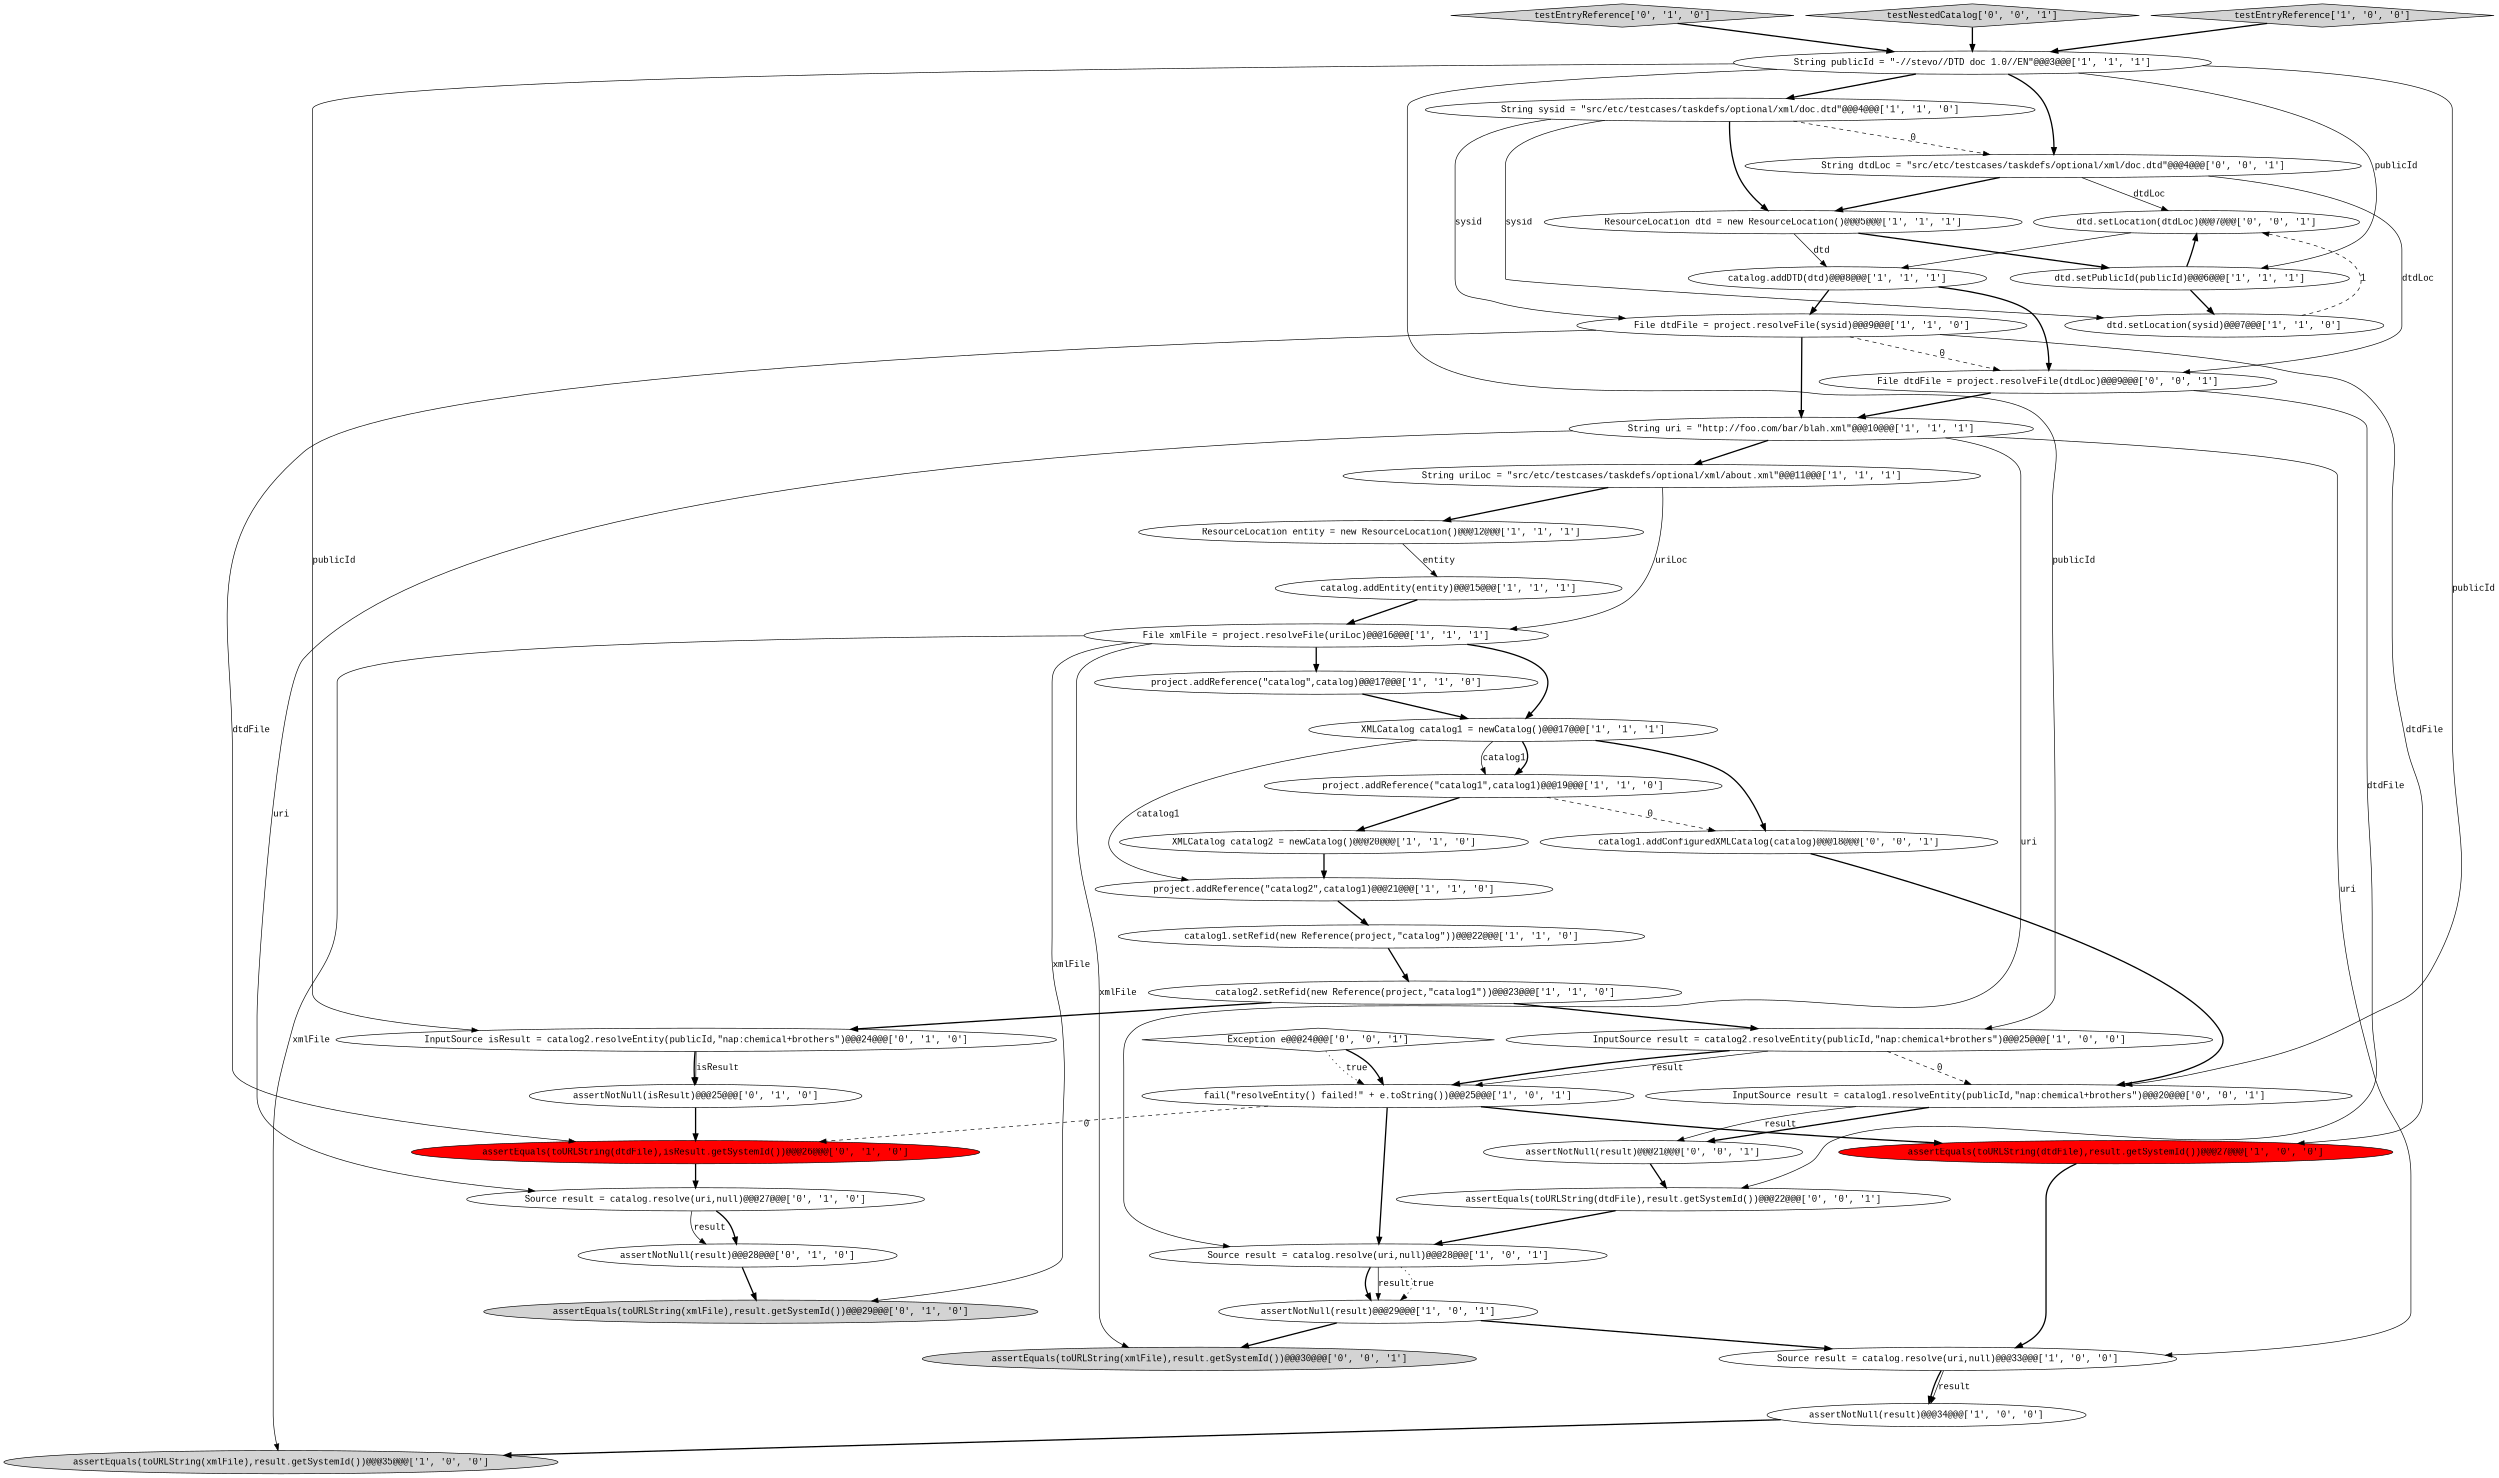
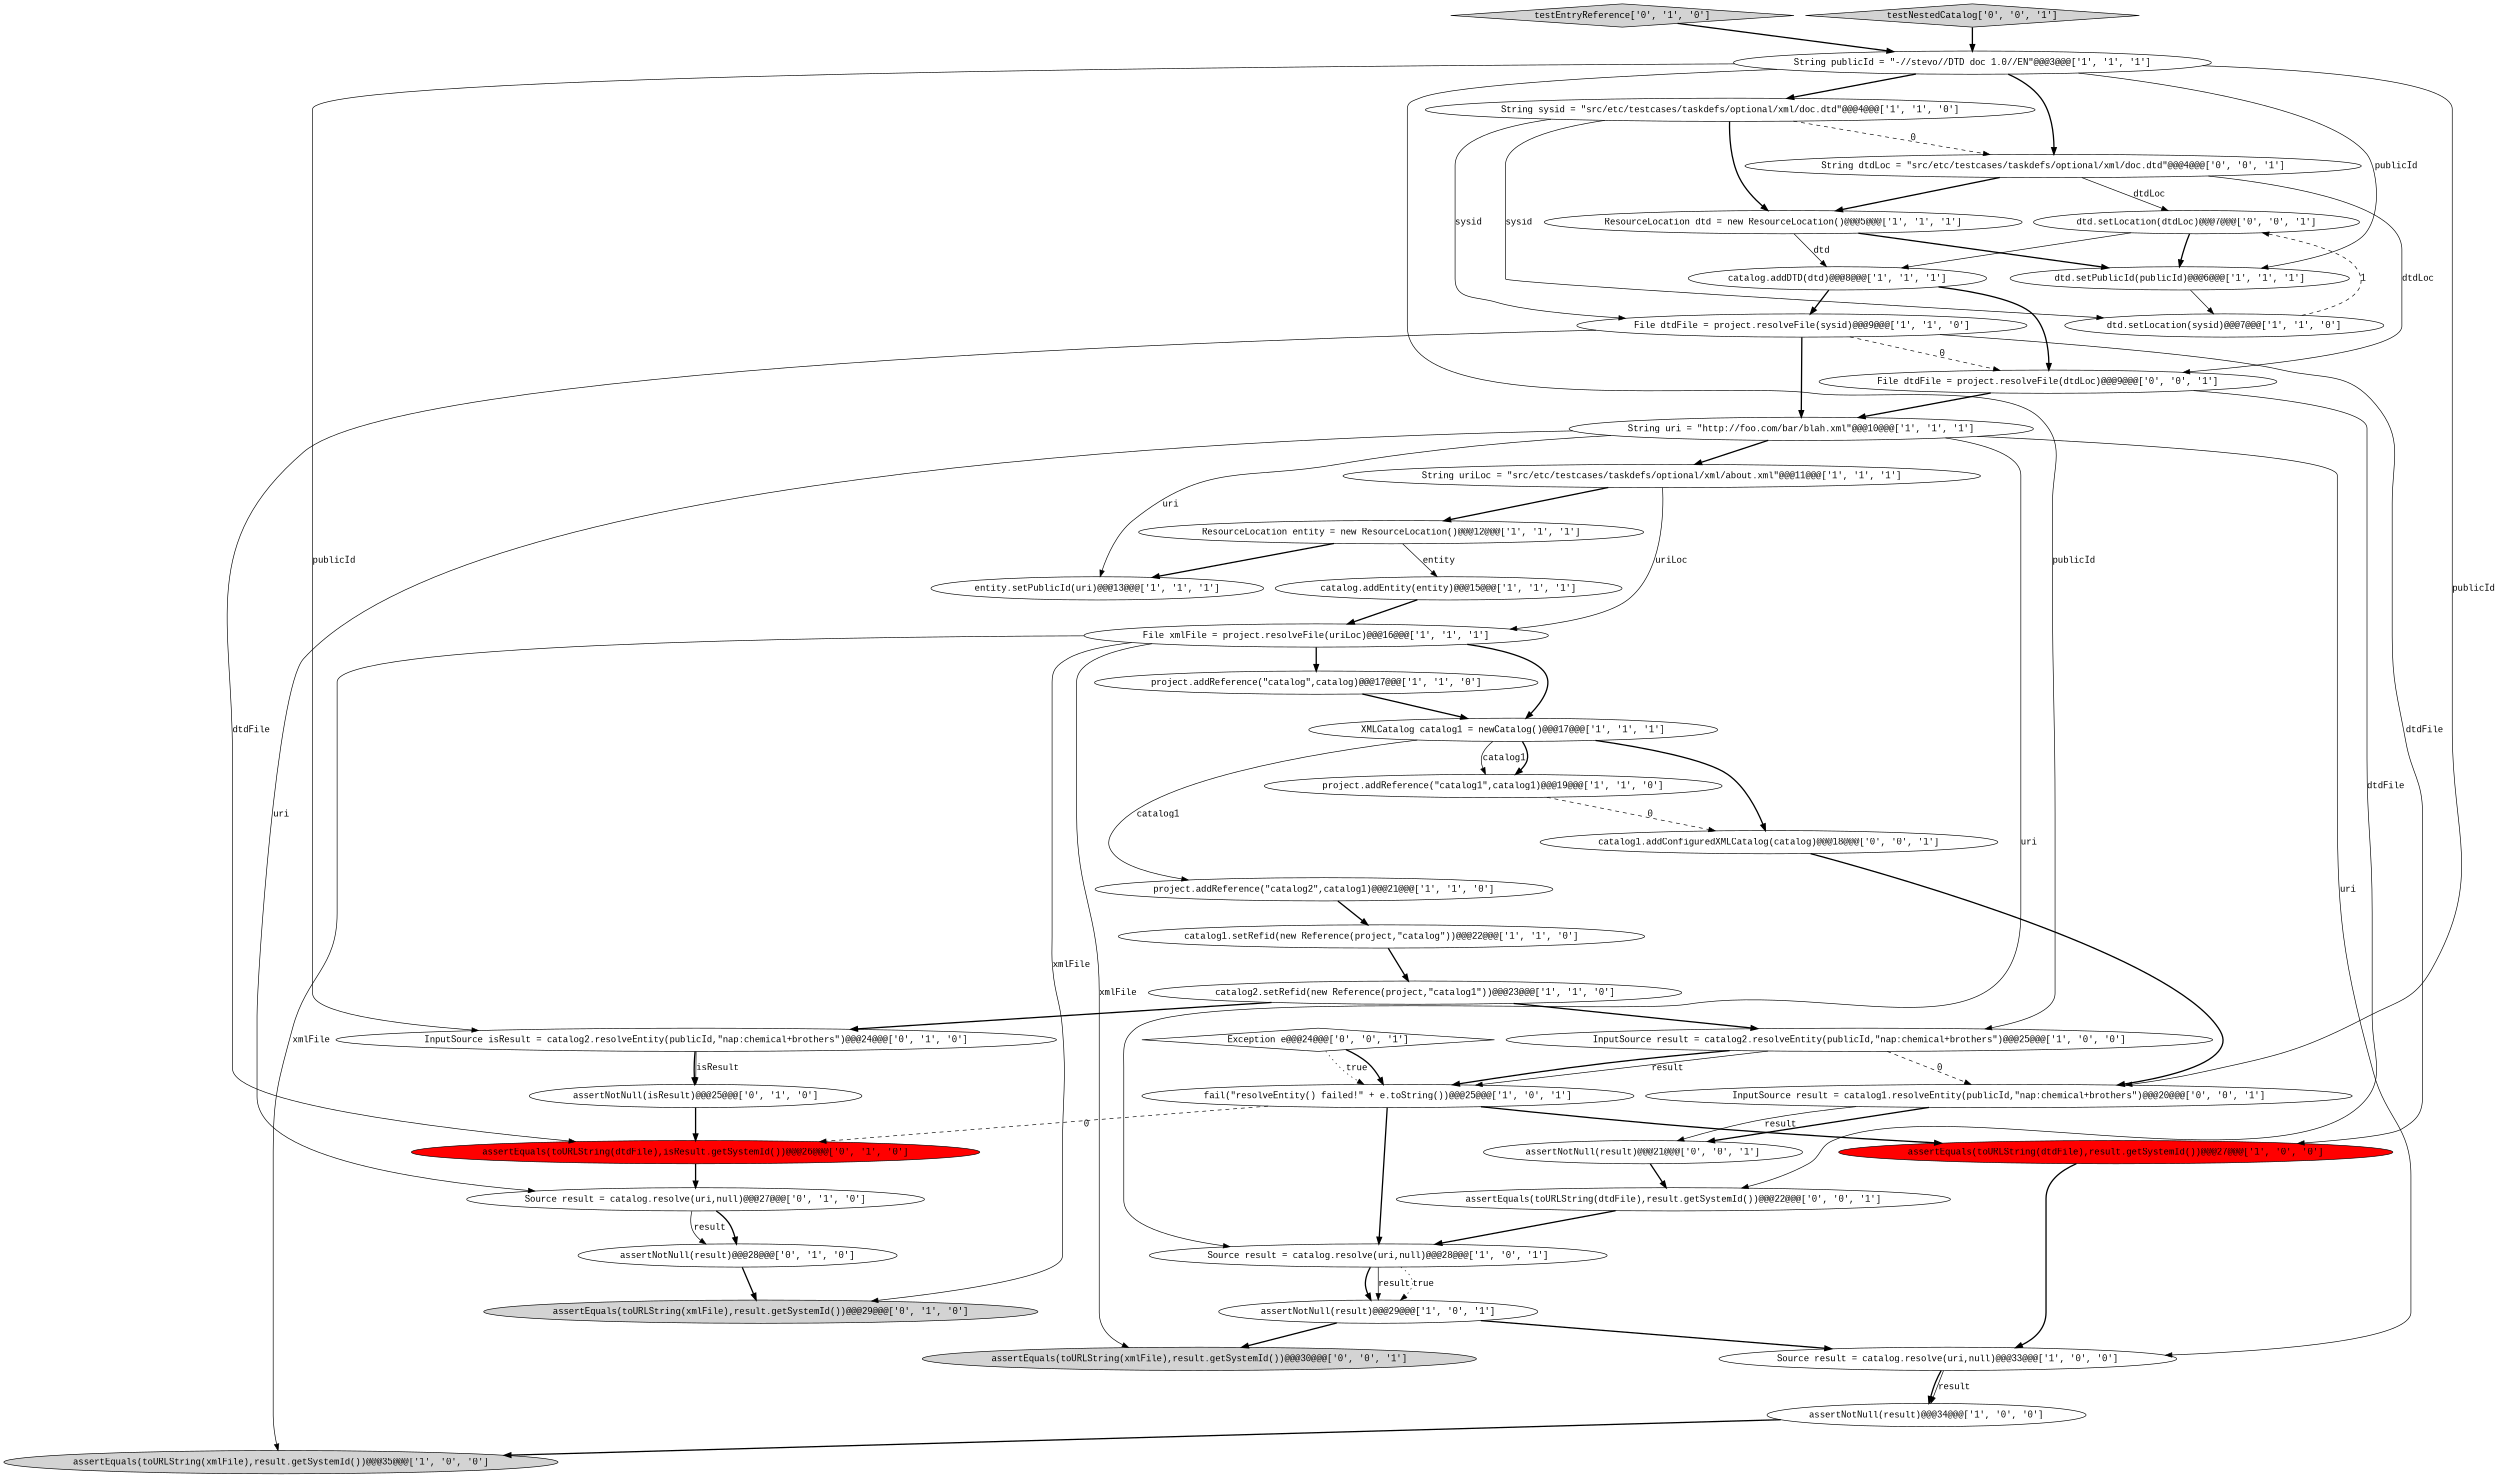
node "testEntryReference['1', '0', '0']": removed
edge "dtd.setPublicId(publicId)@@@6@@@['1', '1', '1']" -> "dtd.setLocation(dtdLoc)@@@7@@@['0', '0', '1']": reversed
edge "dtd.setPublicId(publicId)@@@6@@@['1', '1', '1']" -> "dtd.setLocation(sysid)@@@7@@@['1', '1', '0']": style bold -> solid
node "entity.setPublicId(uri)@@@13@@@['1', '1', '1']": added
node "XMLCatalog catalog2 = newCatalog()@@@20@@@['1', '1', '0']": removed
